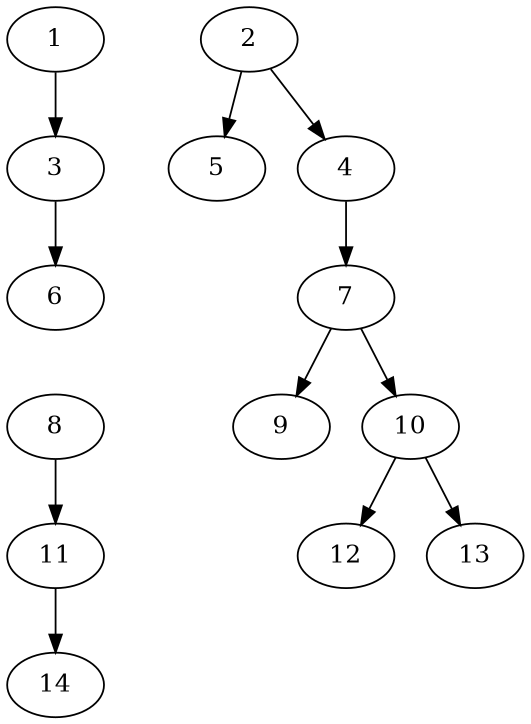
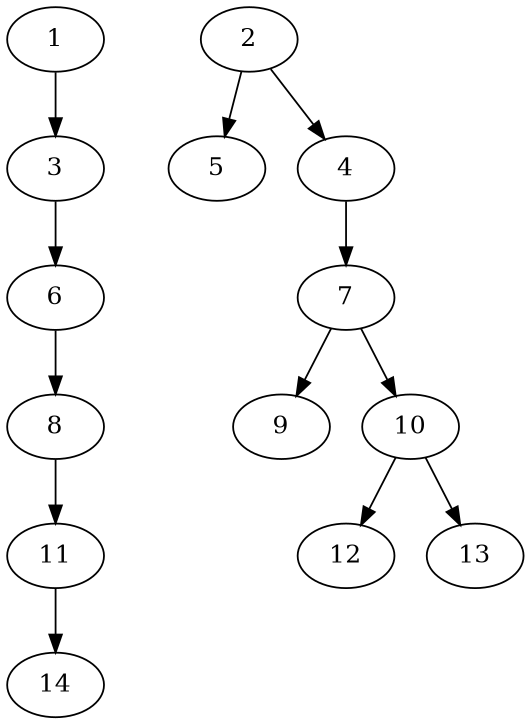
edge "6" -> "8": added
